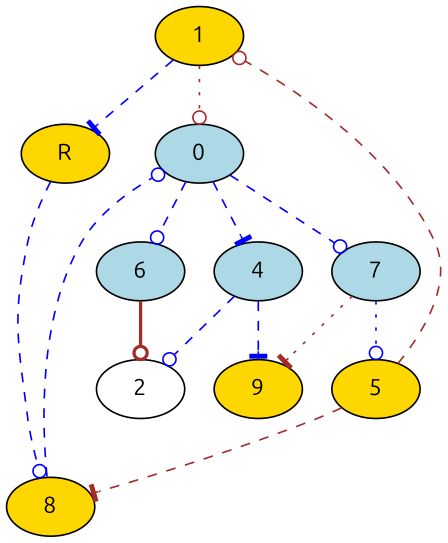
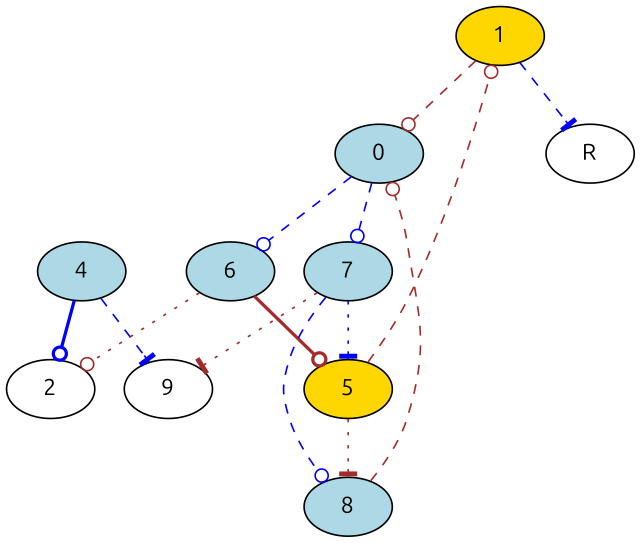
edge "1" -> "0": style dotted -> dashed
node "R": fillcolor gold -> white
edge "0" -> "4": removed
edge "8" -> "0": color blue -> brown
edge "R" -> "8": now "7" -> "8"
edge "6" -> "2": style bold -> dotted
edge "7" -> "5": arrowhead odot -> tee
edge "4" -> "2": style dashed -> bold
edge "6" -> "5": added
node "9": fillcolor gold -> white
edge "5" -> "8": style dashed -> dotted
node "8": fillcolor gold -> lightblue
